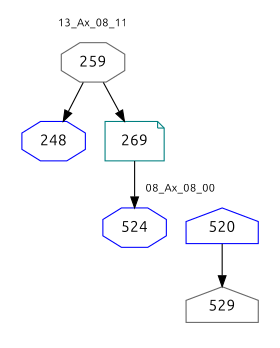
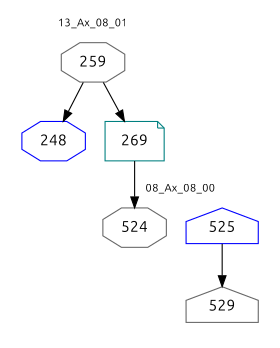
cluster "13_Ax_08_11": label "13_Ax_08_11" -> "13_Ax_08_01"
node "524": color blue -> gray40
node "520": label "520" -> "525"
